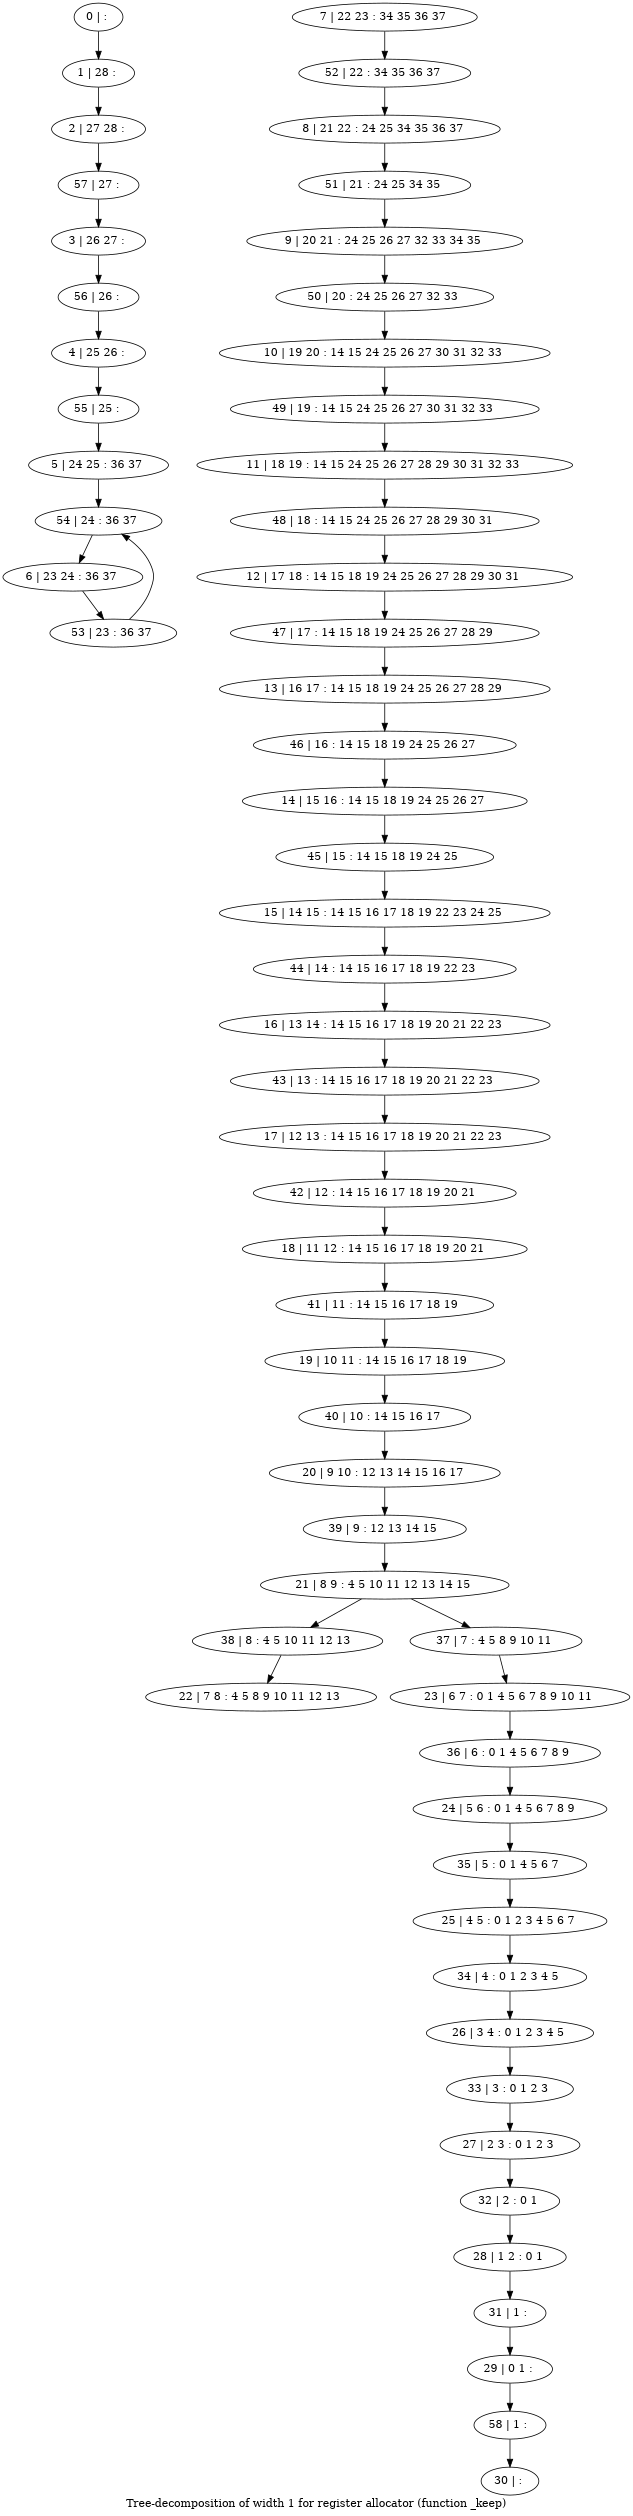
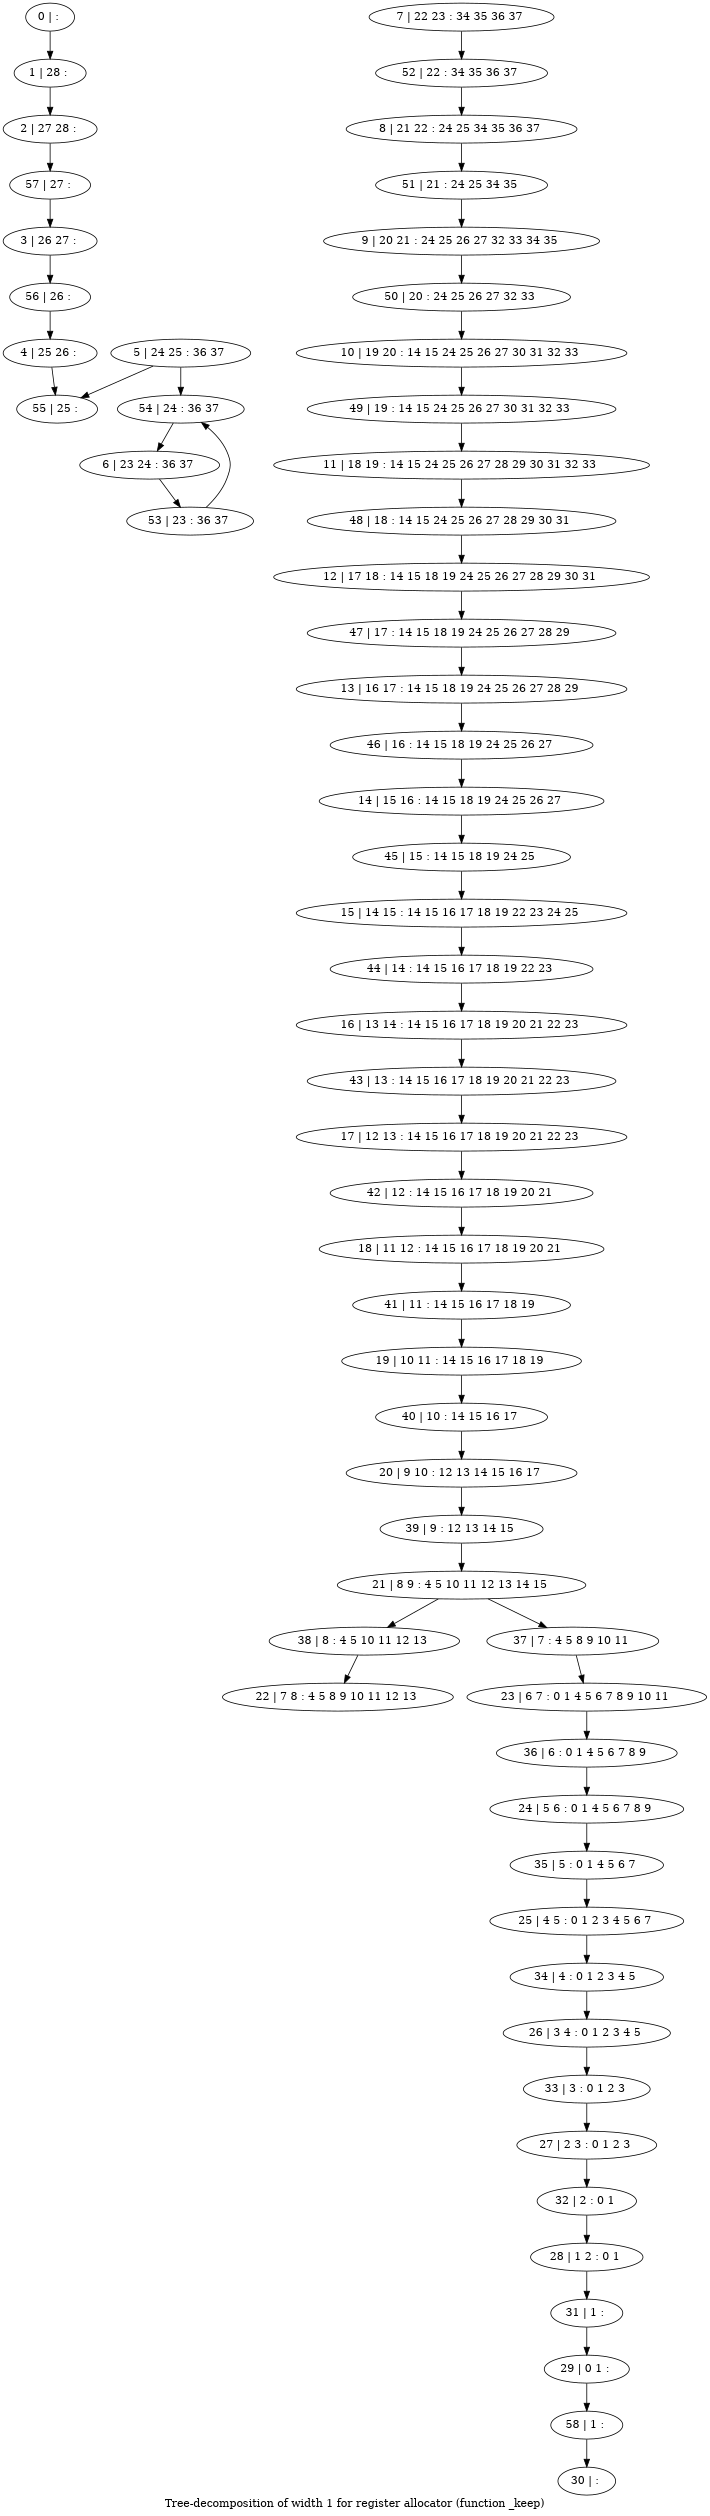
edge "55 | 25 :" -> "5 | 24 25 : 36 37": reversed
